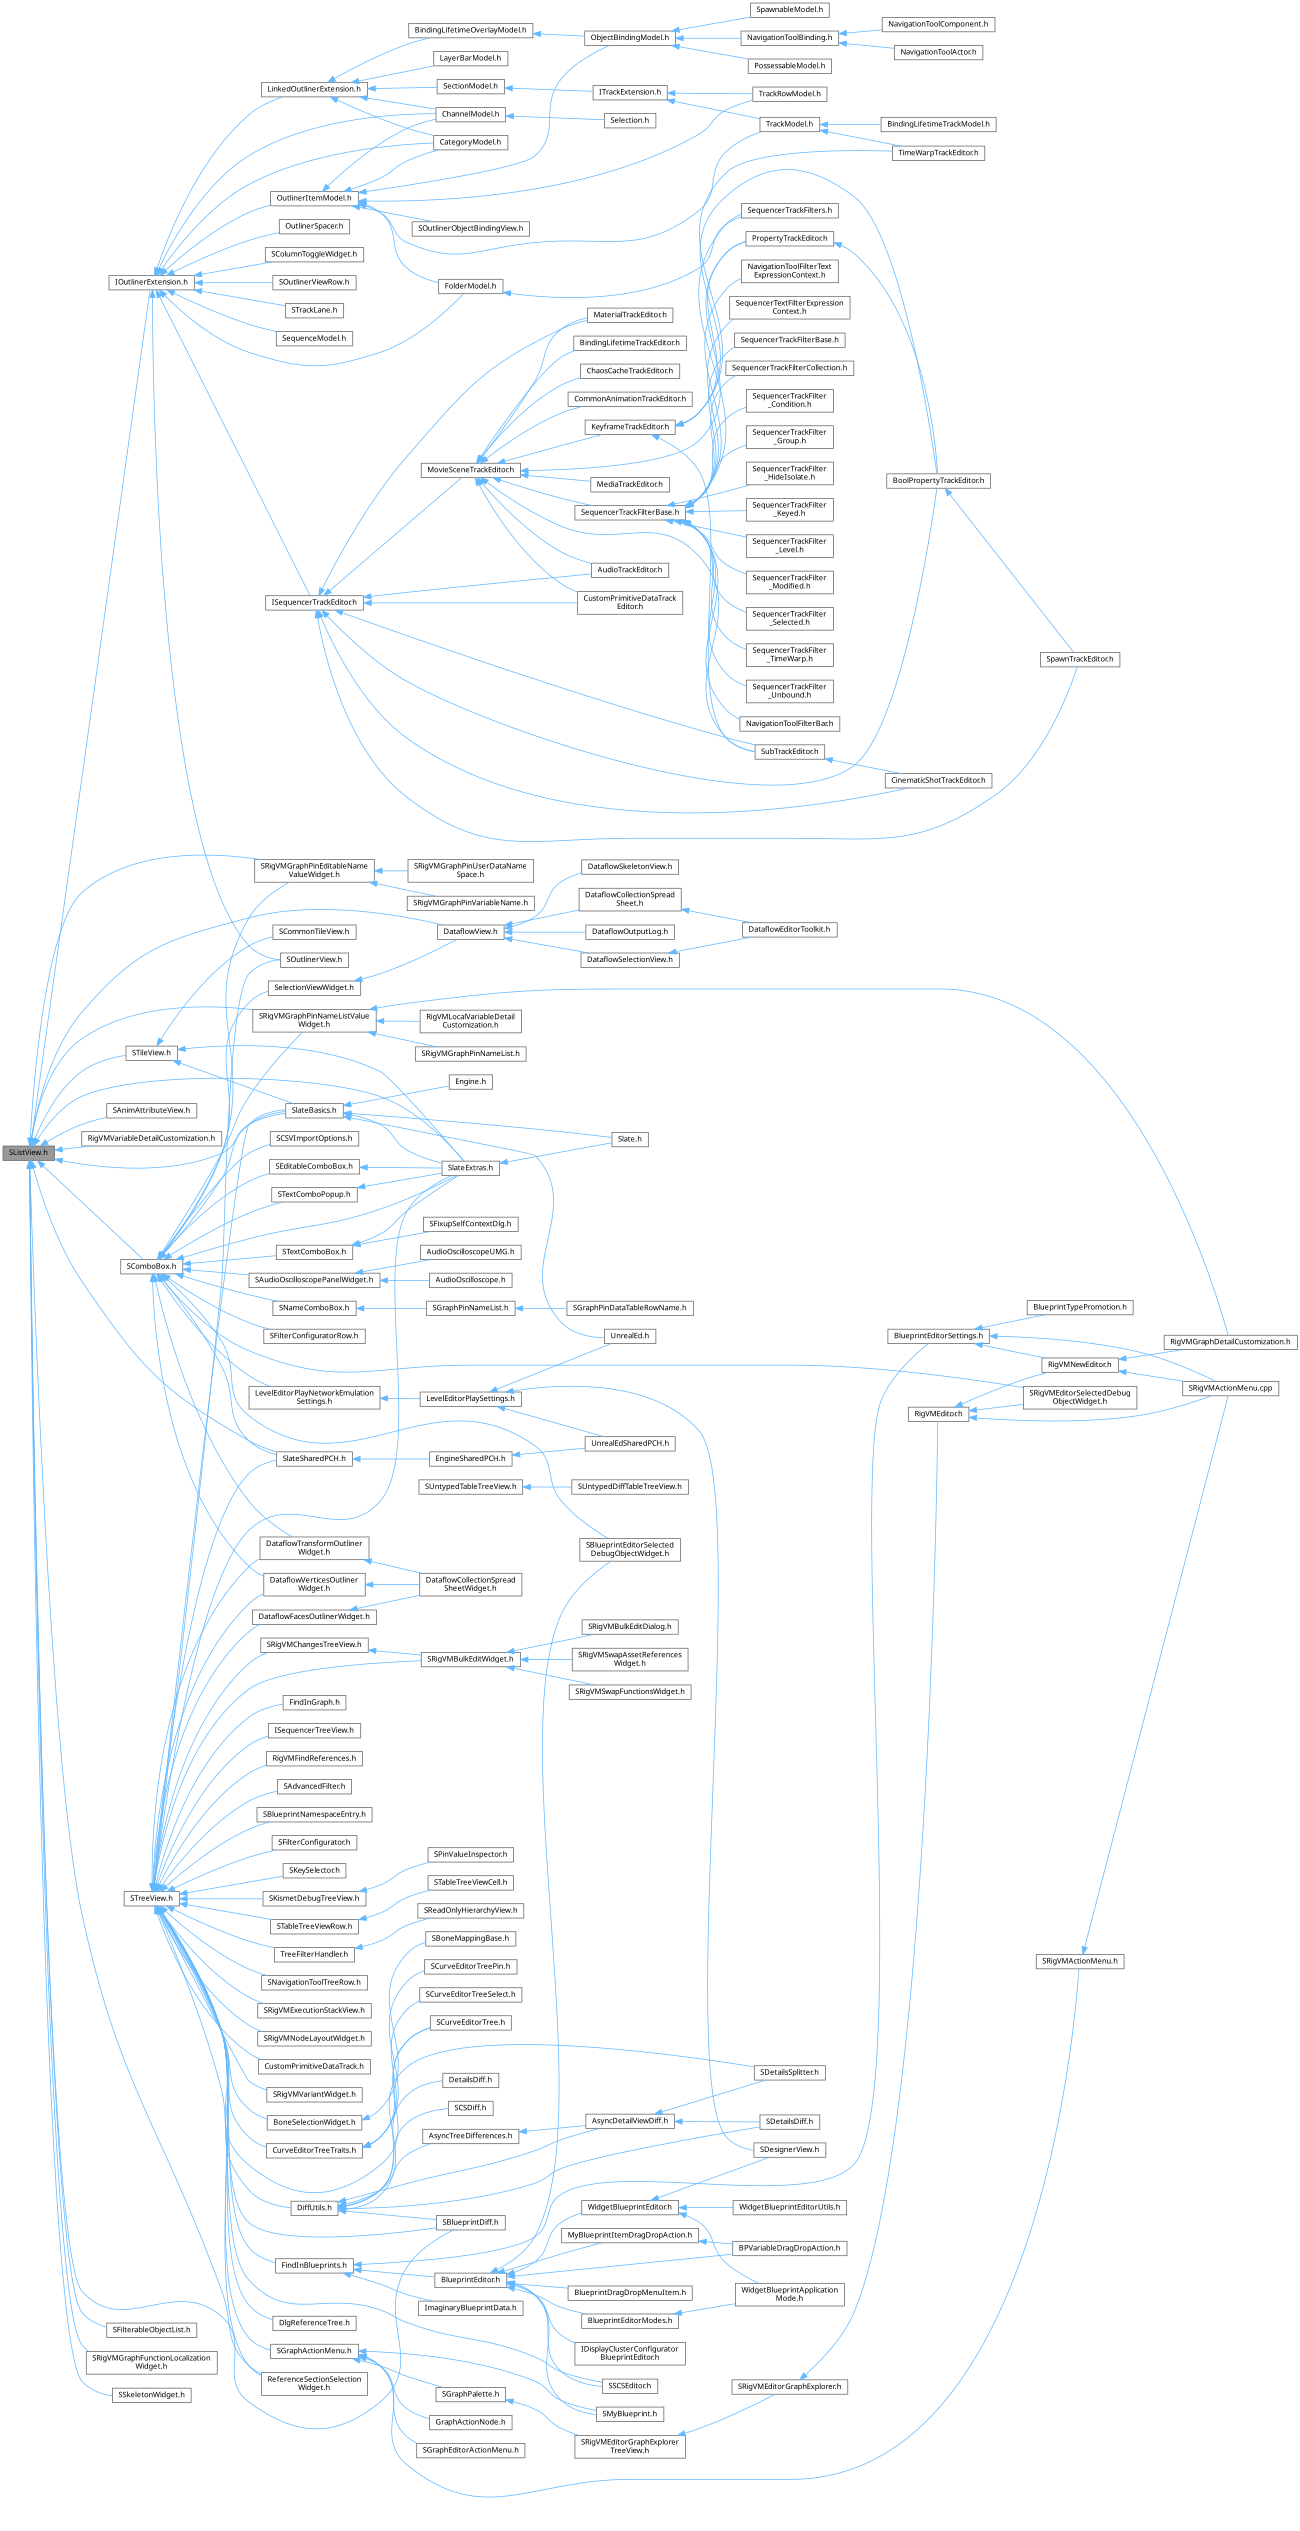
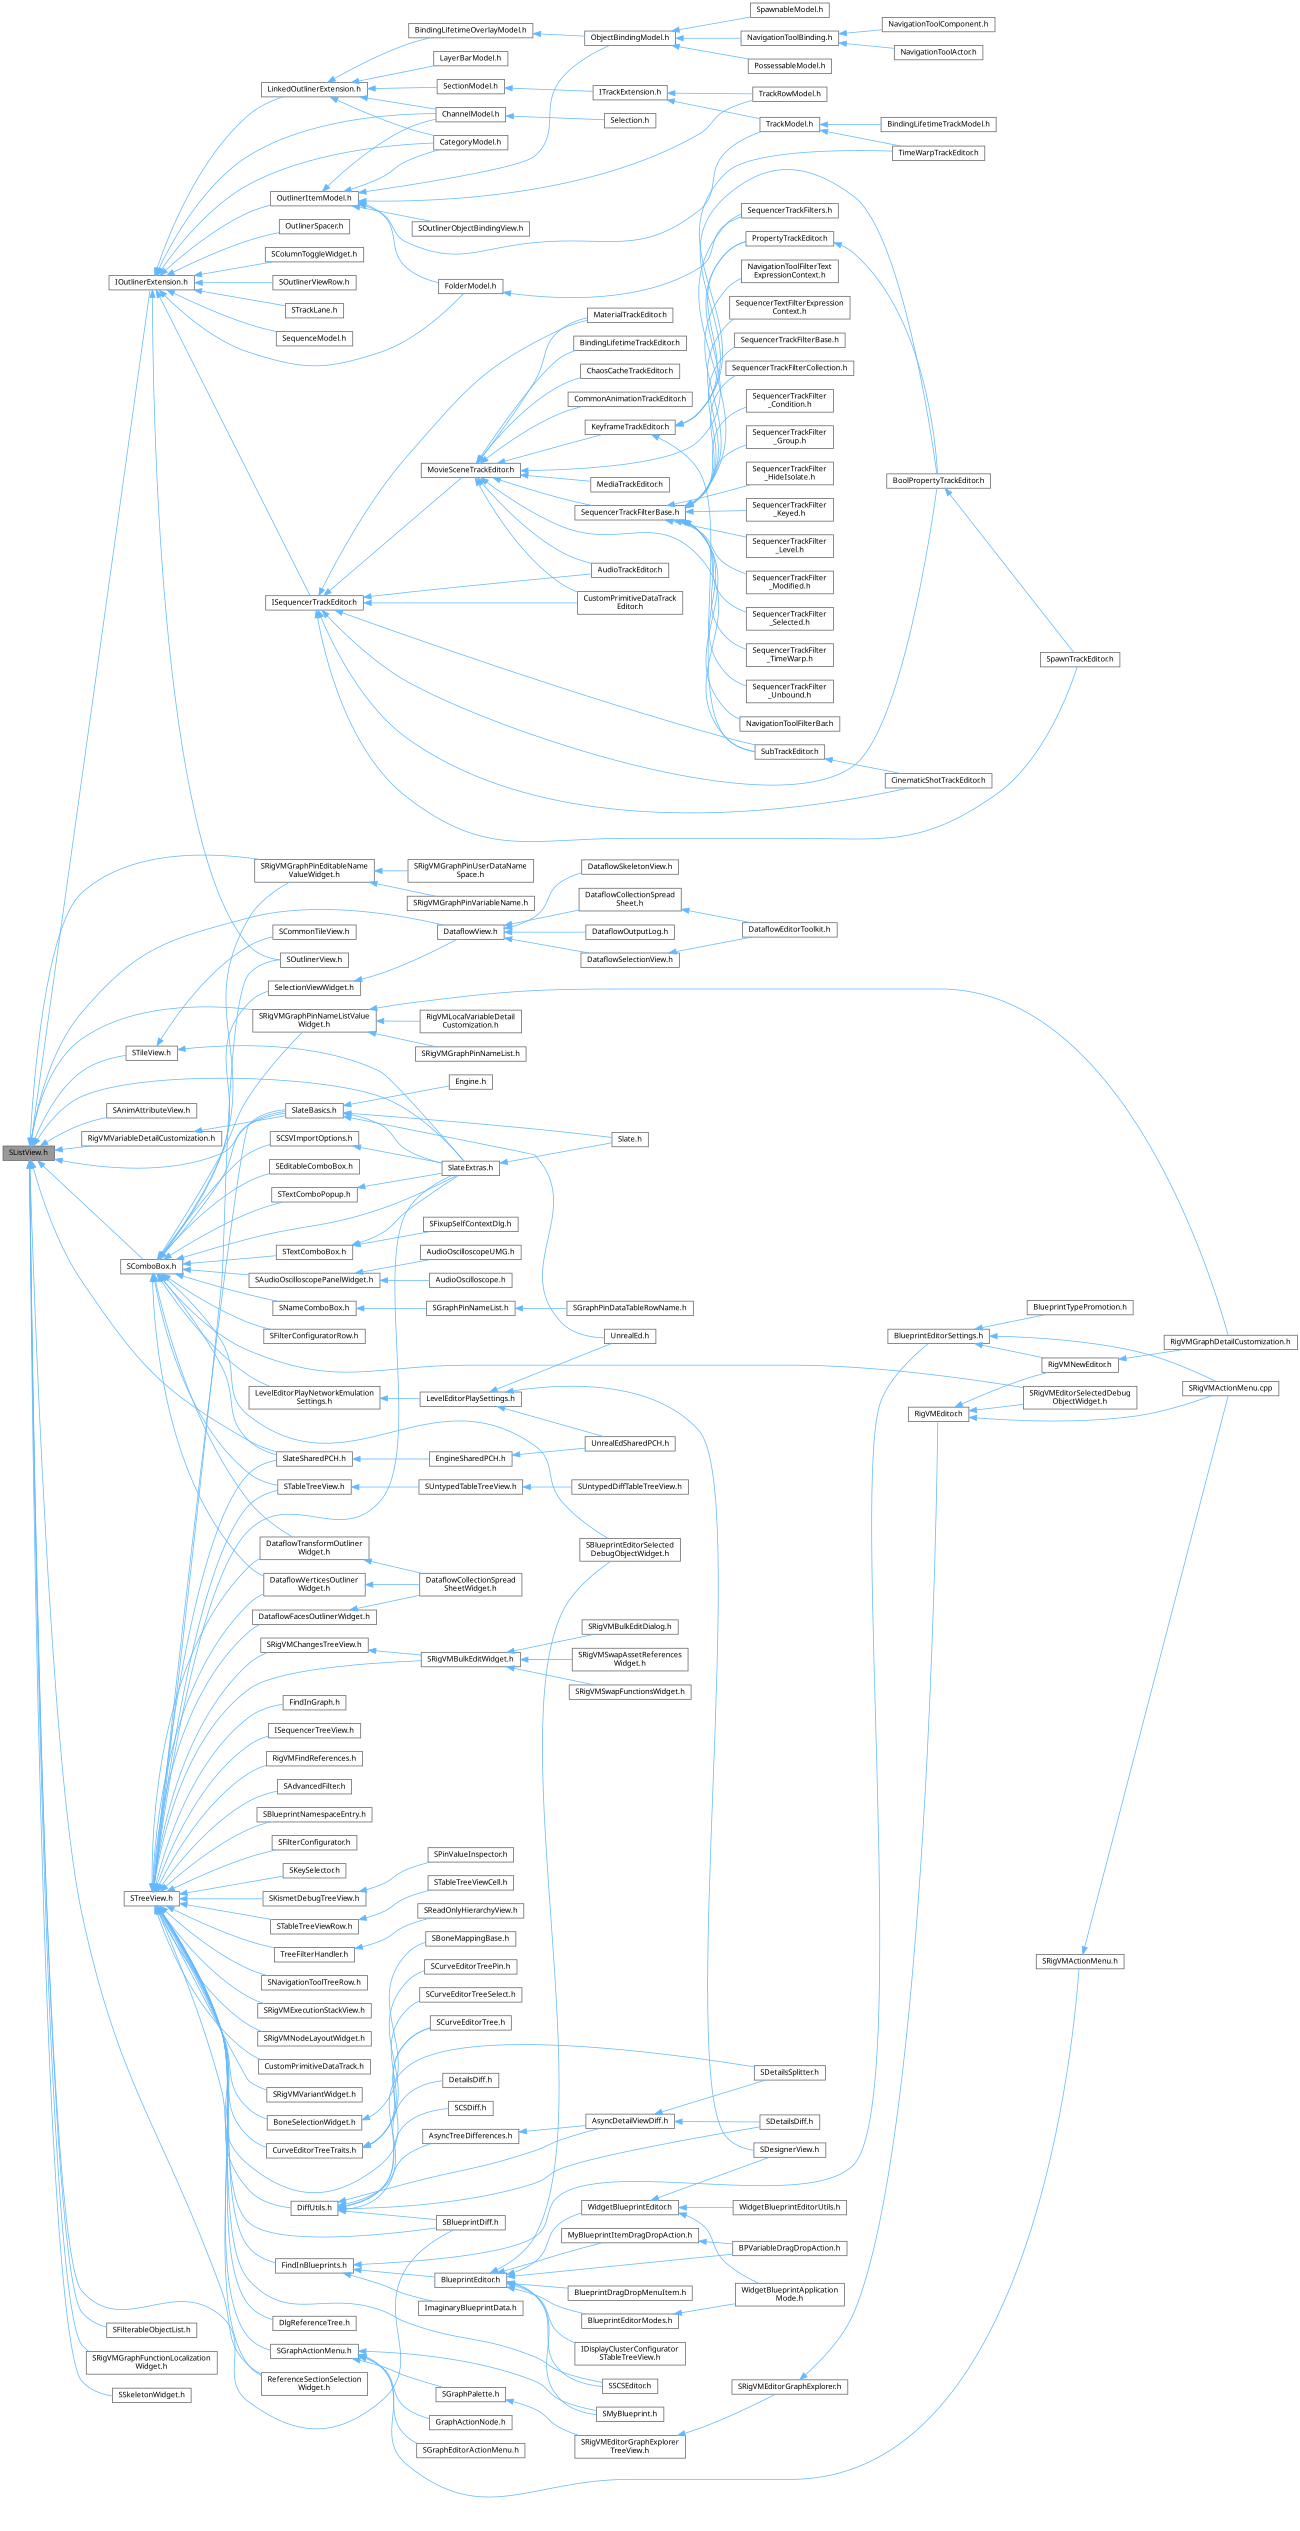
edge "SlateBasics.h" -> "STileView.h": now "SlateBasics.h" -> "RigVMVariableDetailCustomization.h"
edge "SlateExtras.h" -> "SEditableComboBox.h": now "SlateExtras.h" -> "SCSVImportOptions.h"
edge "SRigVMActionMenu.cpp" -> "RigVMNewEditor.h": removed
node "STableTreeView.h": added
node "IDisplayClusterConfigurator BlueprintEditor.h": label "IDisplayClusterConfigurator BlueprintEditor.h" -> "IDisplayClusterConfigurator STableTreeView.h"
